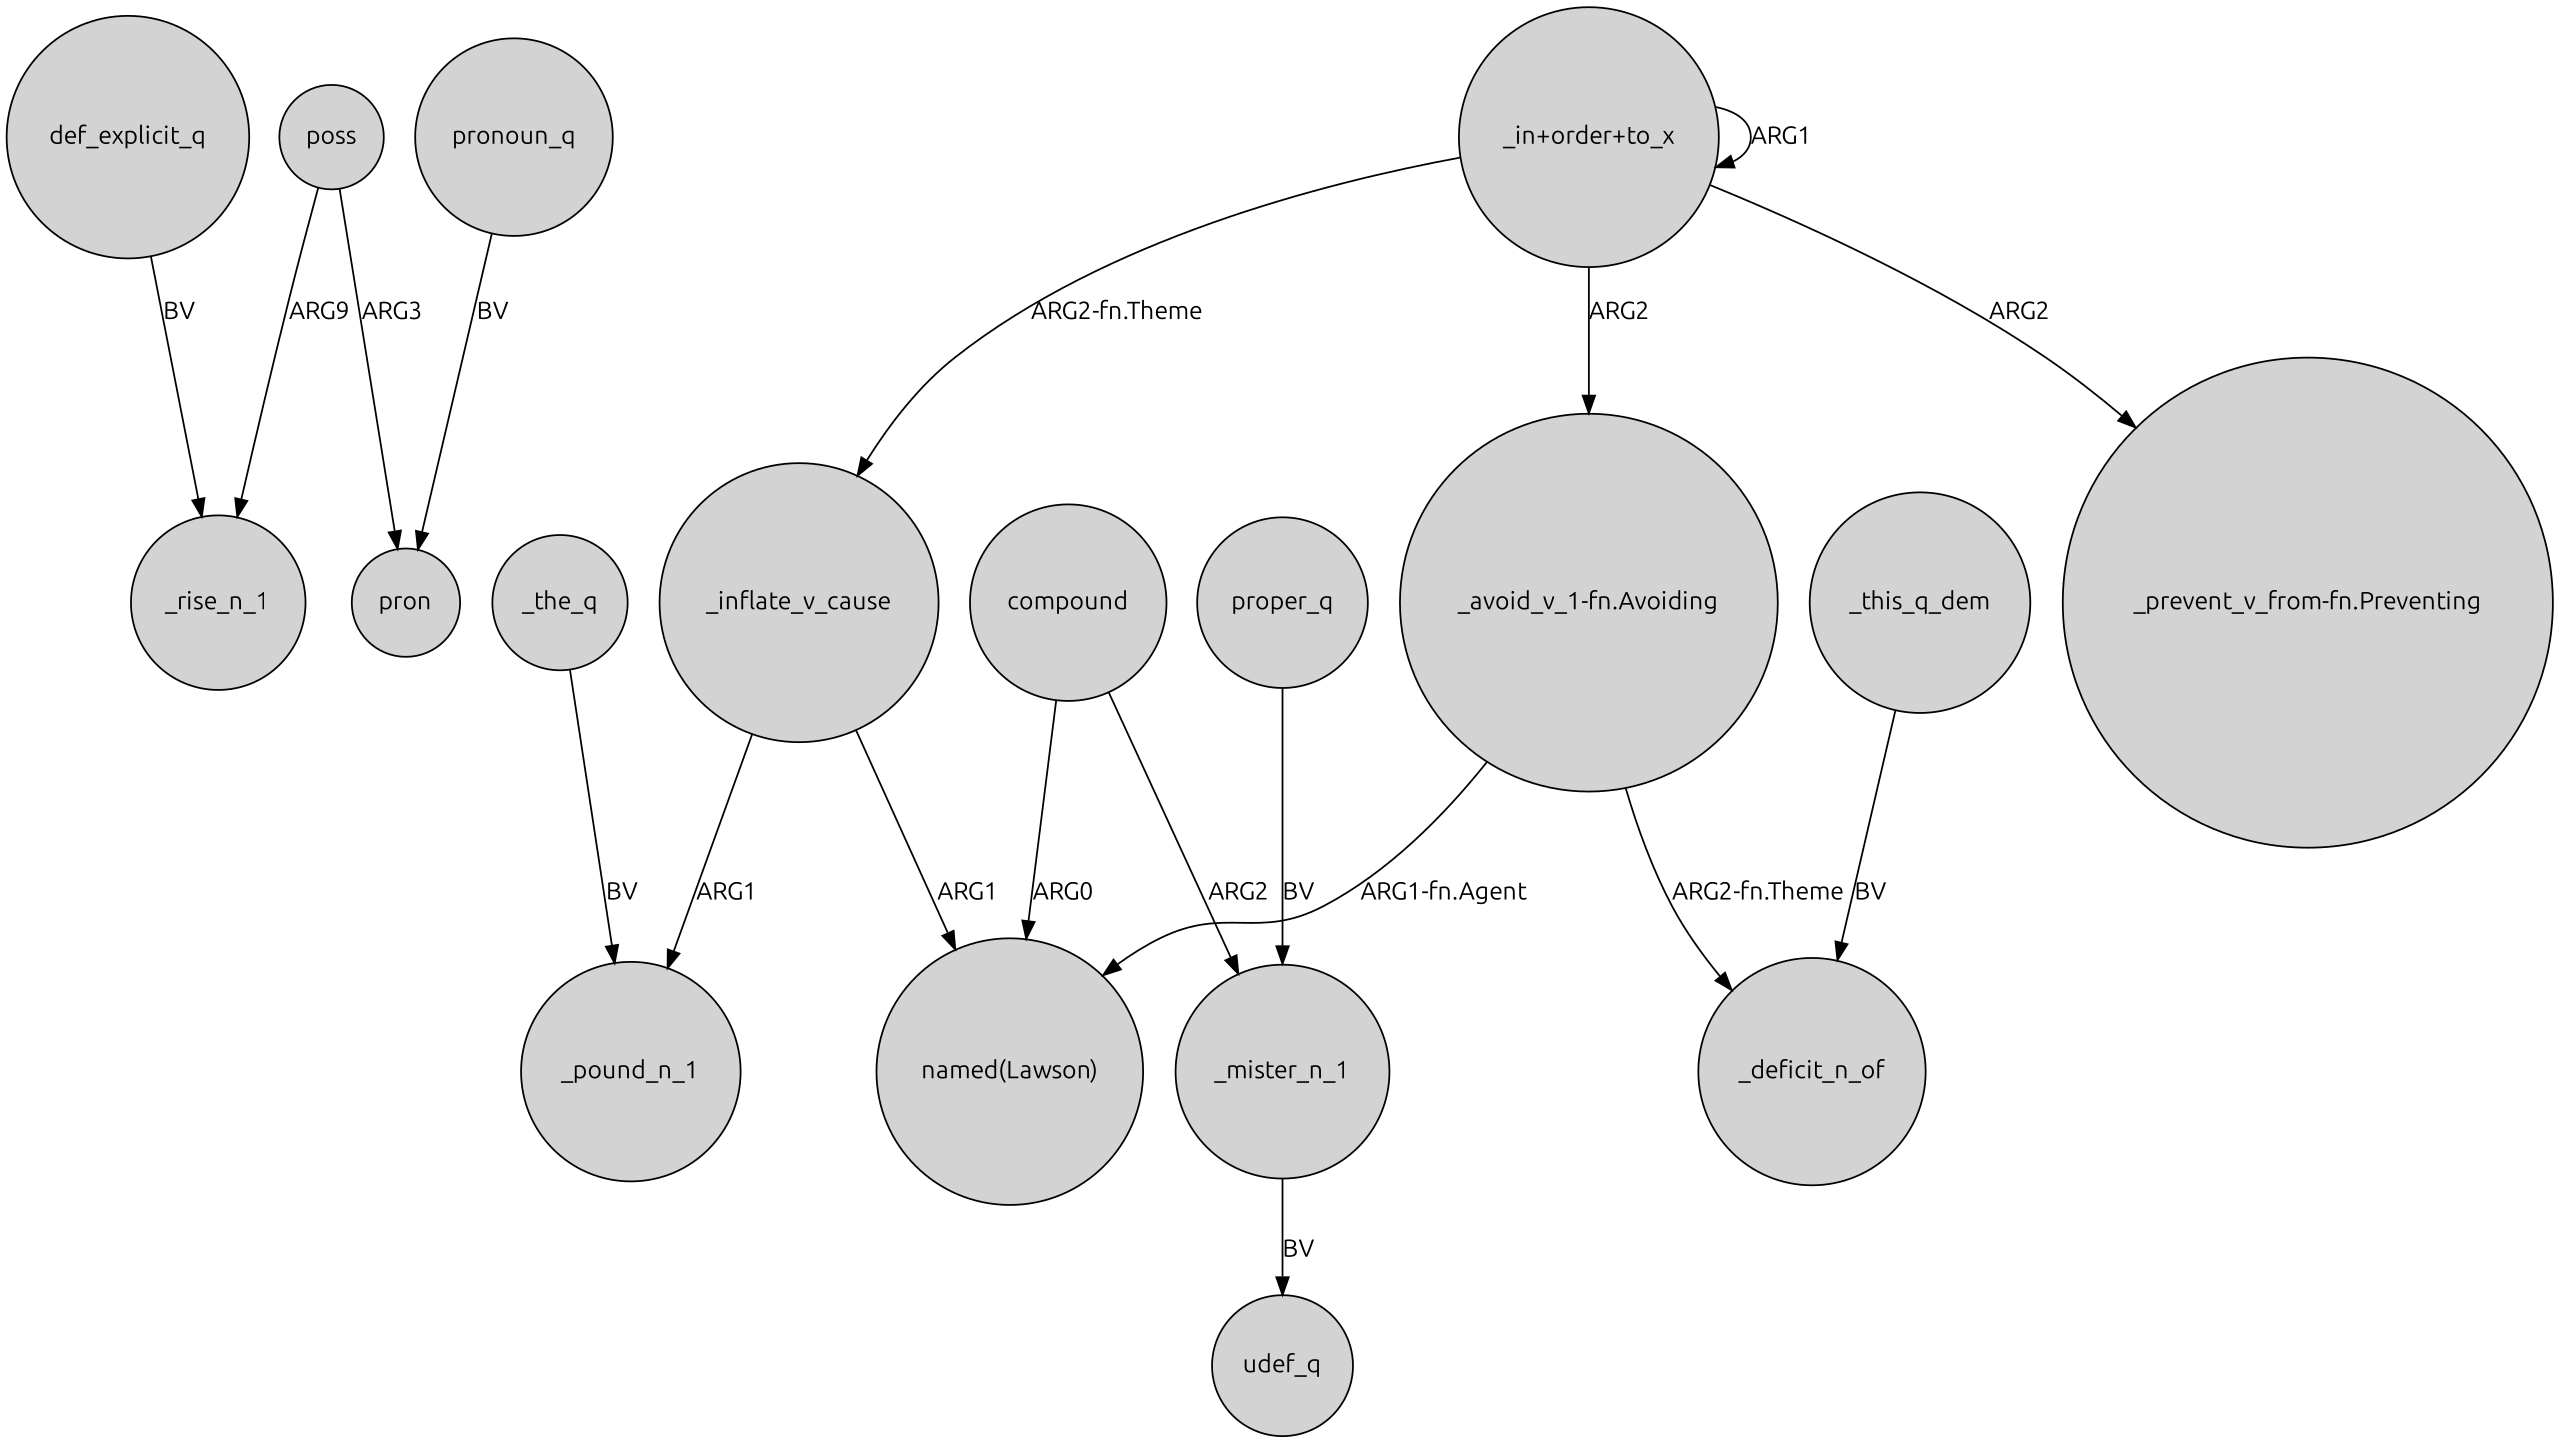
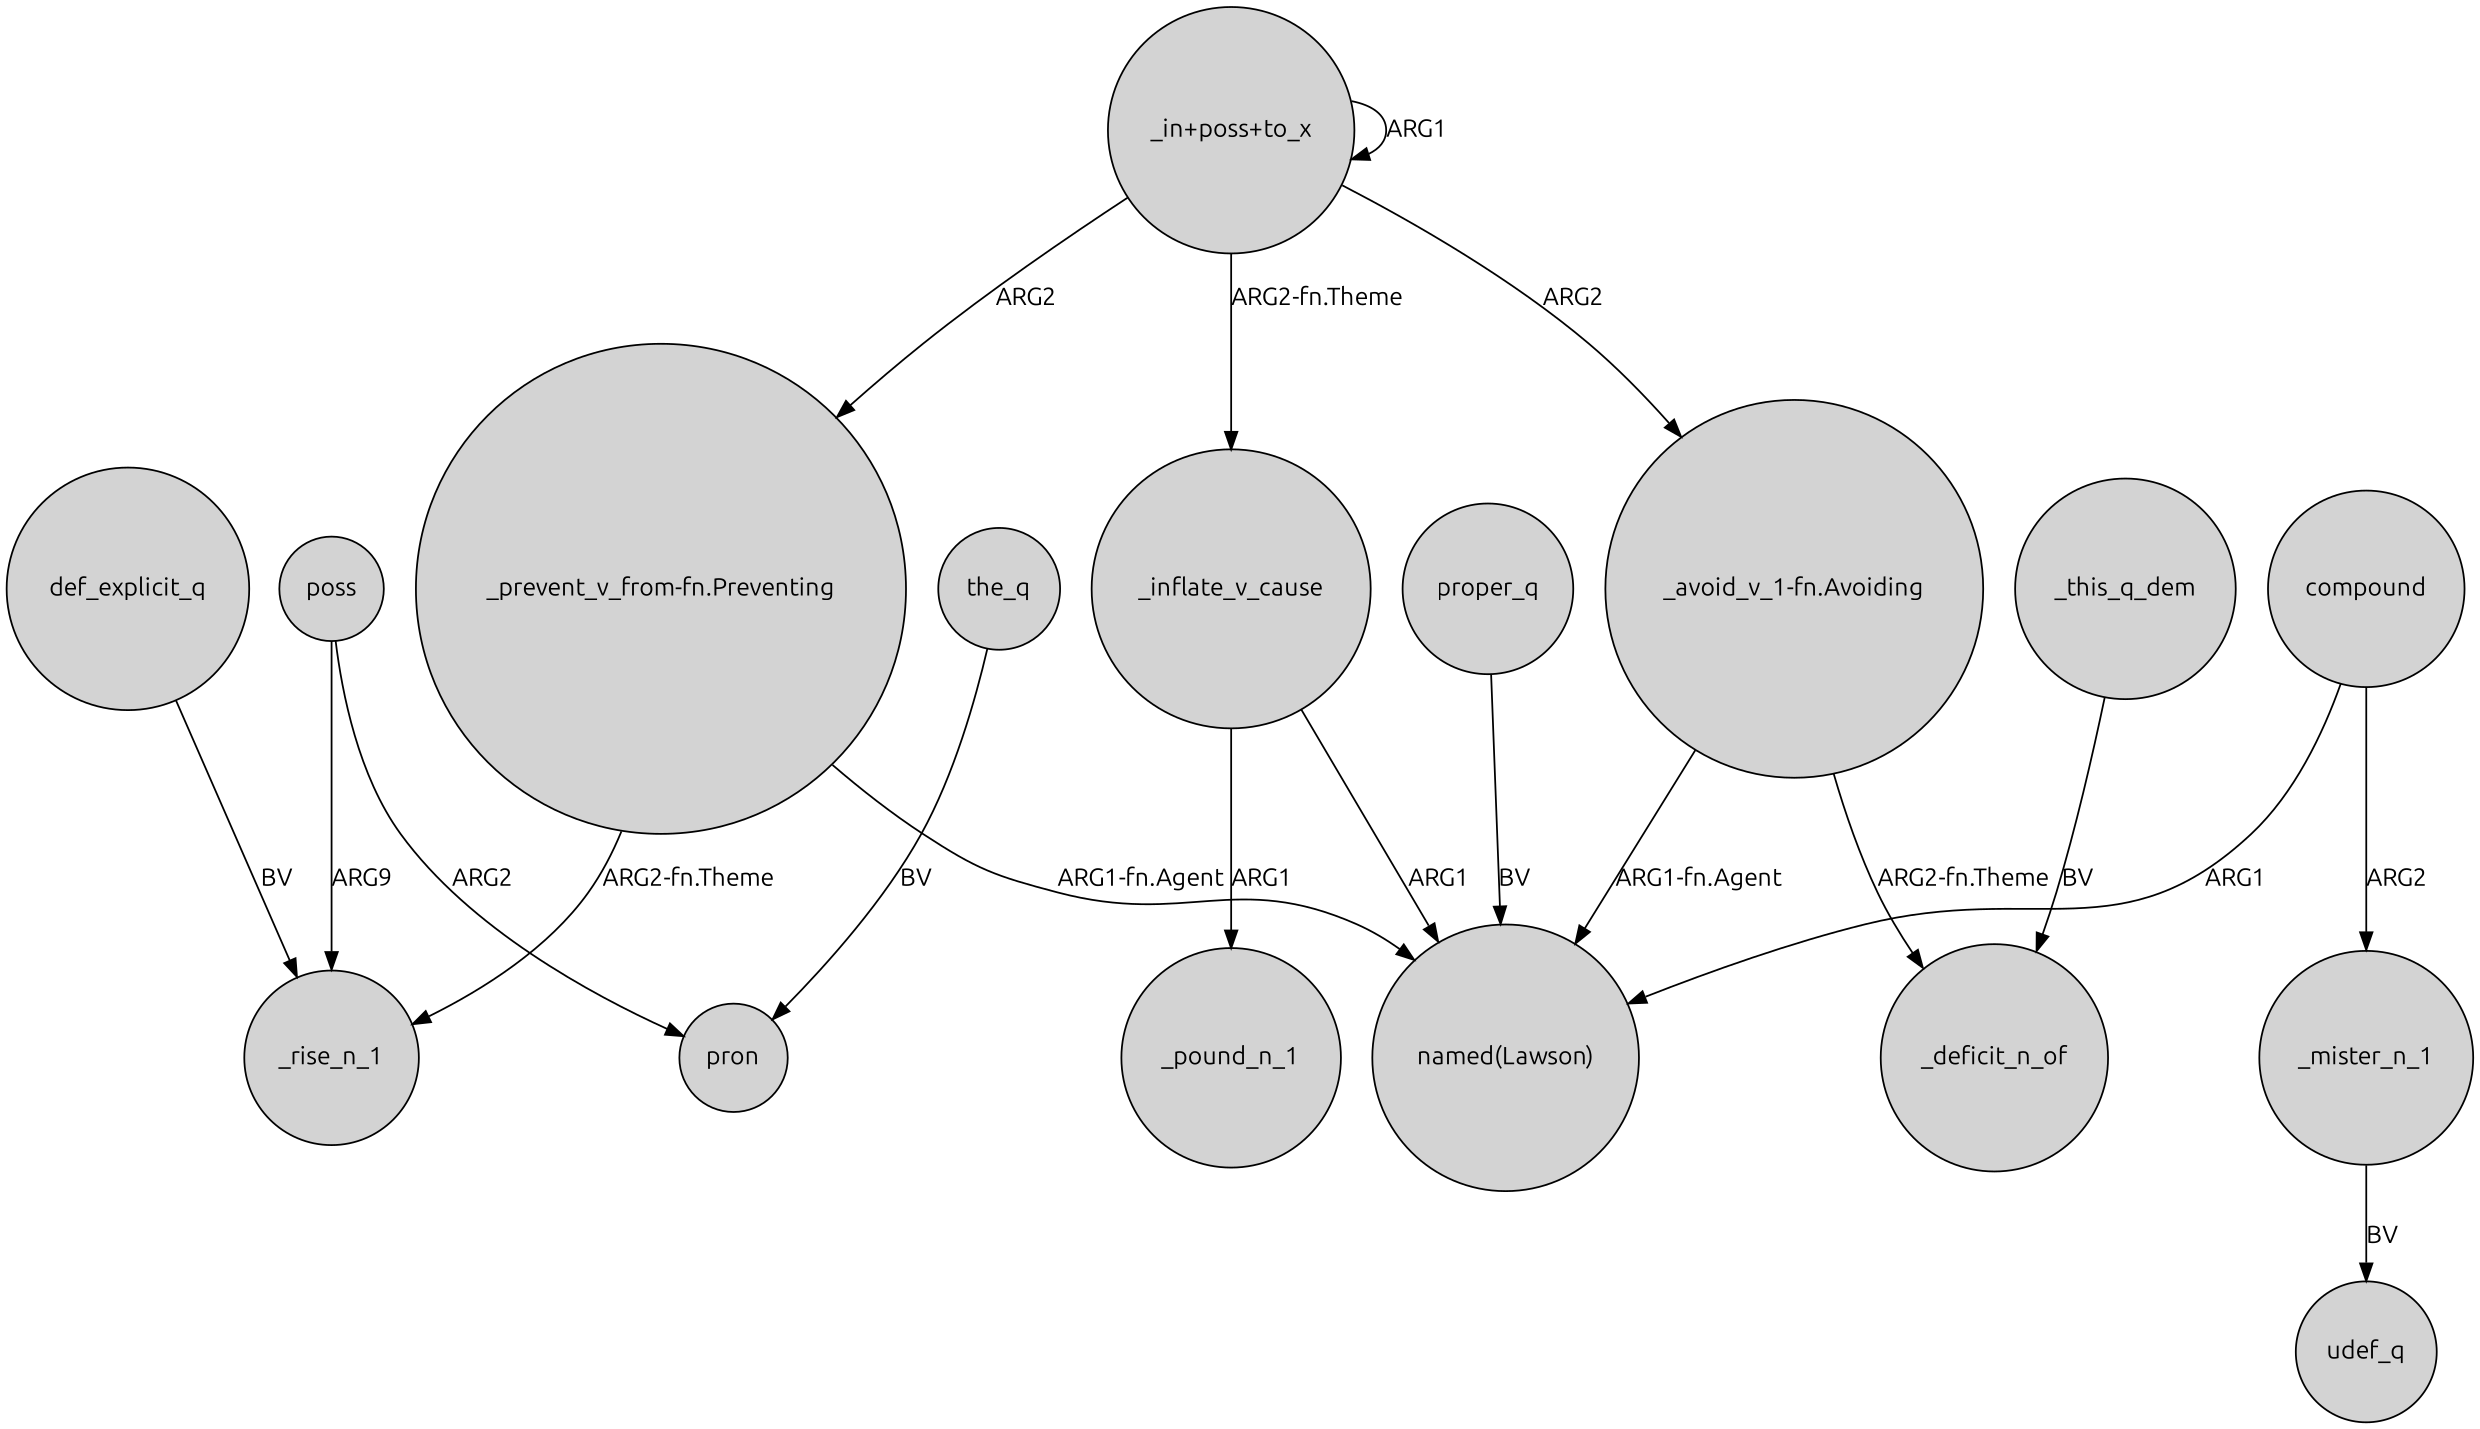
node "pronoun_q": label "pronoun_q" -> "the_q"
node "_in+order+to_x": label "_in+order+to_x" -> "_in+poss+to_x"
edge "poss" -> "pron": label "ARG3" -> "ARG2"
node "_the_q": removed
edge "proper_q" -> "_mister_n_1": now "proper_q" -> "named(Lawson)"
edge "compound" -> "named(Lawson)": label "ARG0" -> "ARG1"
edge "_prevent_v_from-fn.Preventing" -> "named(Lawson)": added, label "ARG1-fn.Agent"
edge "_prevent_v_from-fn.Preventing" -> "_rise_n_1": added, label "ARG2-fn.Theme"
